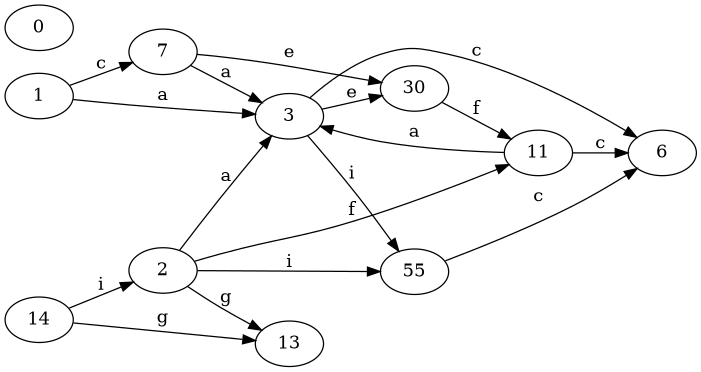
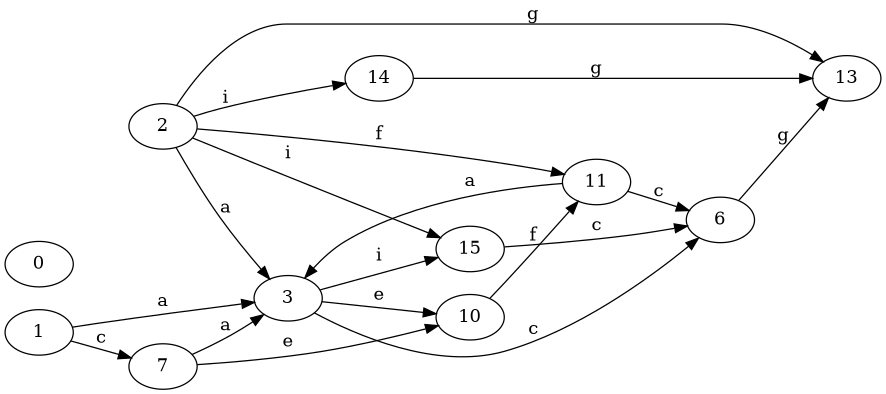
node "30": label "30" -> "10"
edge "6" -> "13": added, label "g"
node "55": label "55" -> "15"
edge "14" -> "2": reversed
